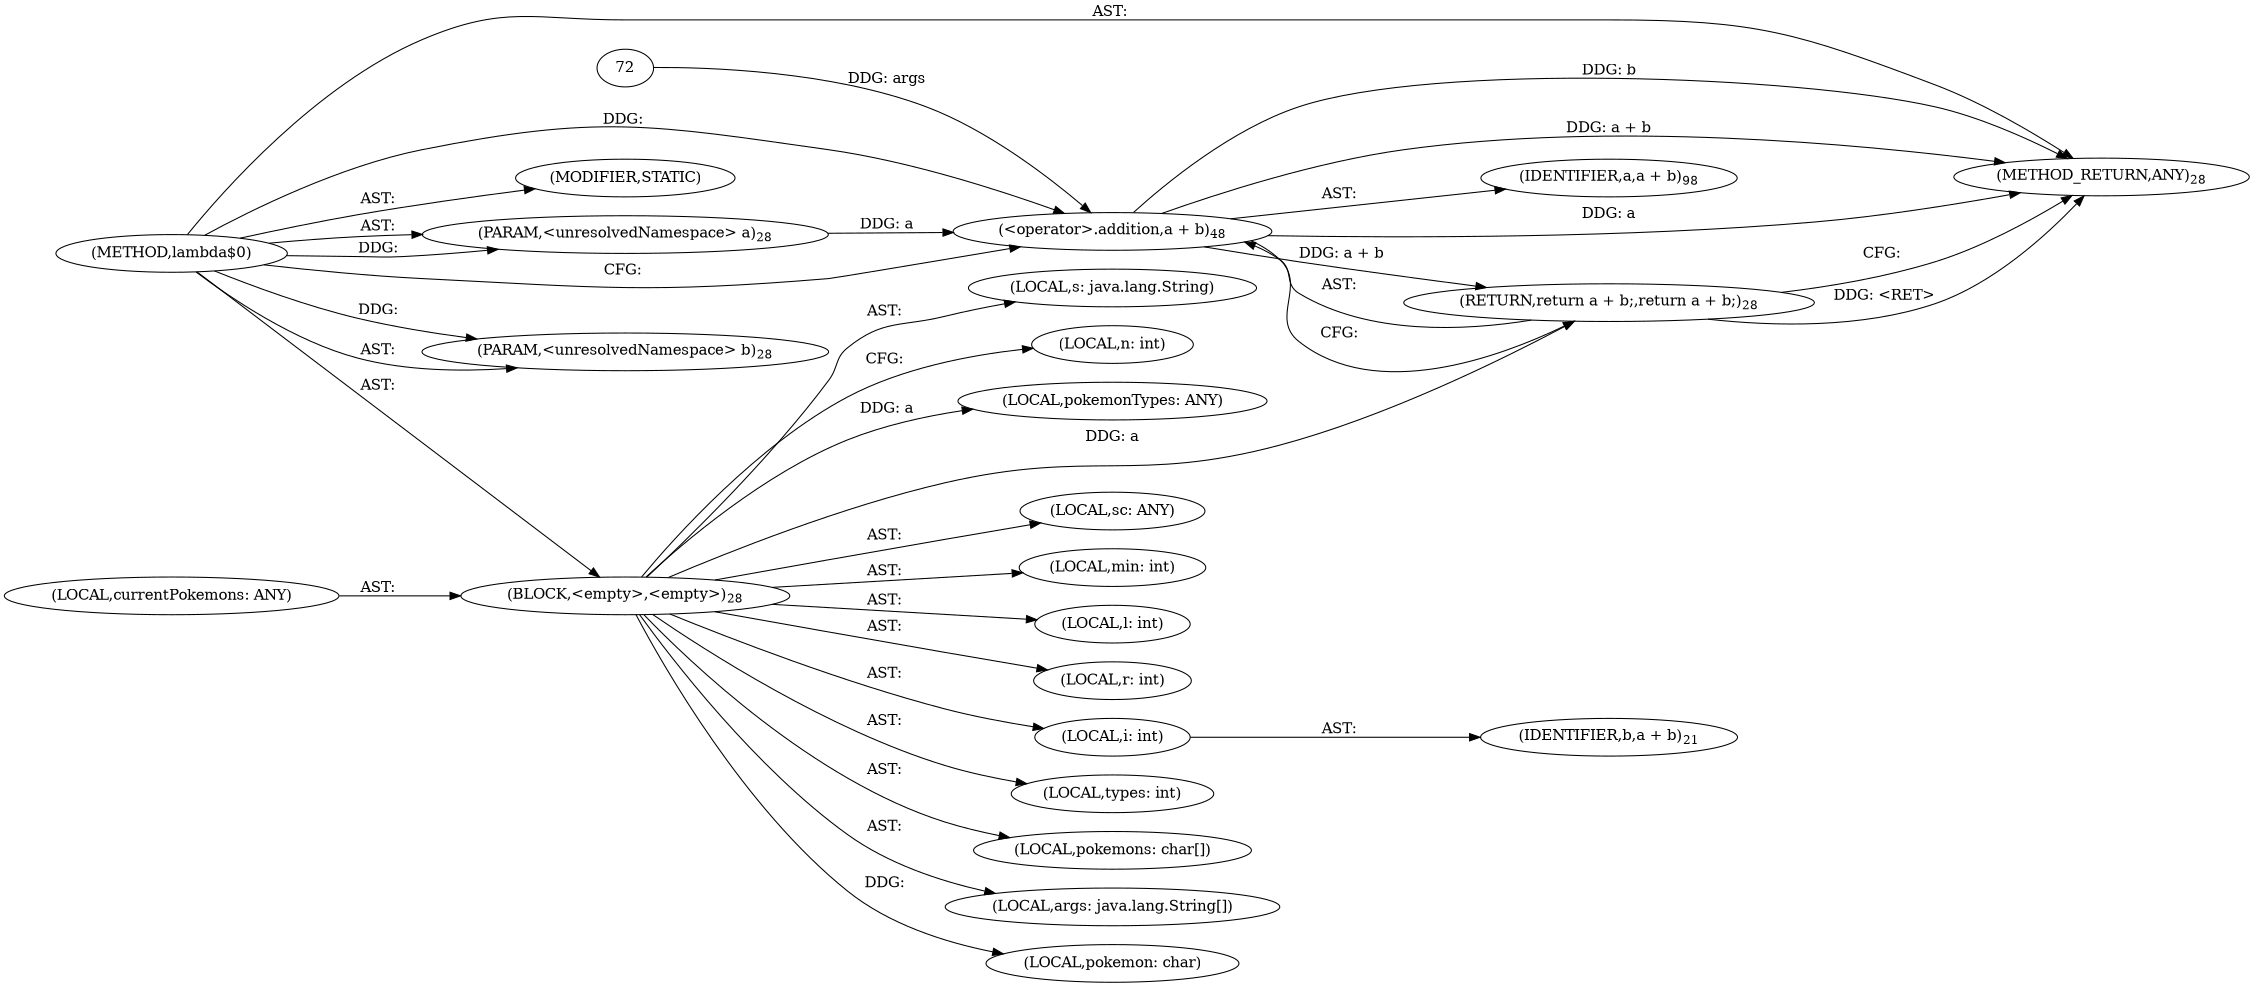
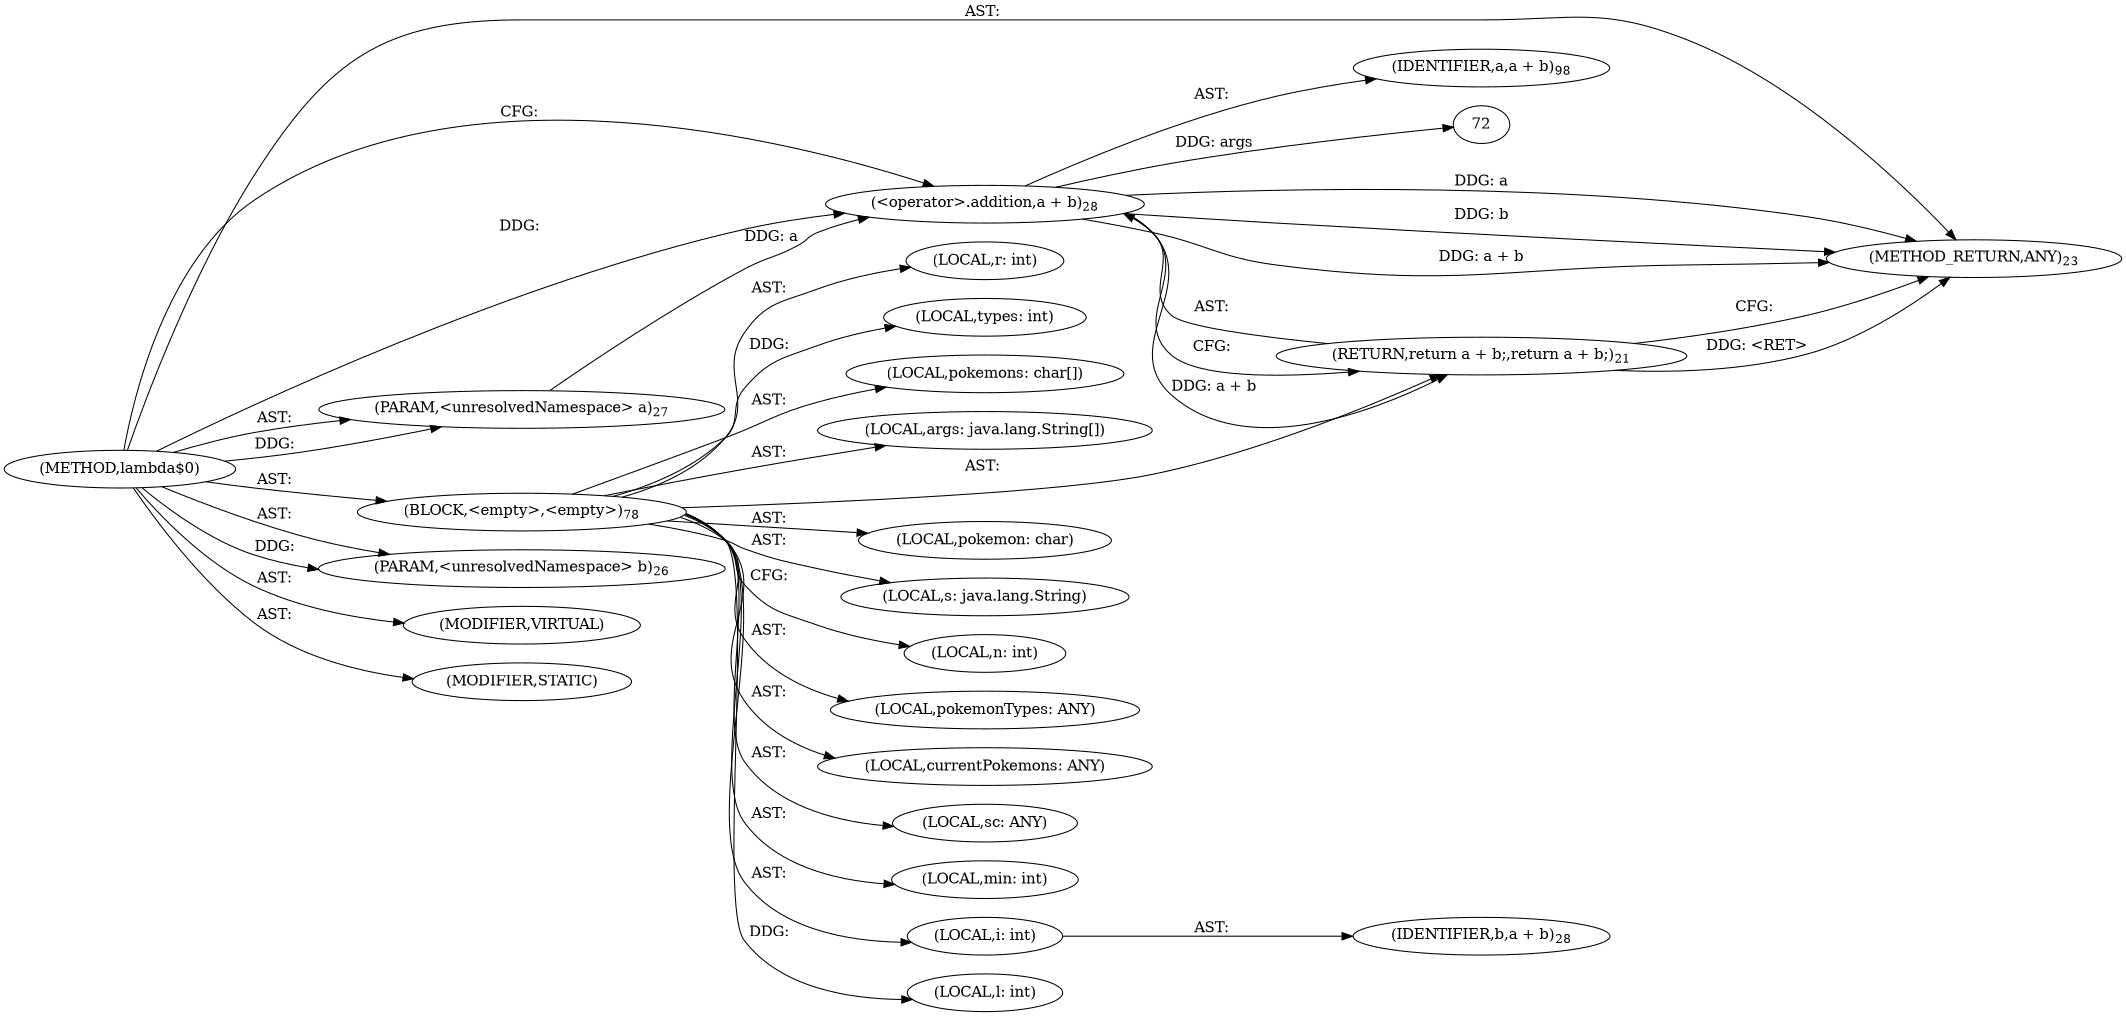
edge "72" -> "(<operator>.addition,a + b)": reversed
node "(METHOD_RETURN,ANY)": text "28" -> "23"
node "(<operator>.addition,a + b)": text "48" -> "28"
node "(PARAM,<unresolvedNamespace> a)": text "28" -> "27"
node "(RETURN,return a + b;,return a + b;)": text "28" -> "21"
node "(PARAM,<unresolvedNamespace> b)": text "28" -> "26"
edge "(BLOCK,<empty>,<empty>)" -> "(LOCAL,pokemonTypes: ANY)": label "DDG: a" -> "AST: "
edge "(BLOCK,<empty>,<empty>)" -> "(RETURN,return a + b;,return a + b;)": label "DDG: a" -> "AST: "
node "(BLOCK,<empty>,<empty>)": text "28" -> "78"
edge "(LOCAL,currentPokemons: ANY)" -> "(BLOCK,<empty>,<empty>)": reversed
edge "(BLOCK,<empty>,<empty>)" -> "(LOCAL,l: int)": label "AST: " -> "DDG: "
node "(MODIFIER,VIRTUAL)": added
edge "(BLOCK,<empty>,<empty>)" -> "(LOCAL,types: int)": label "AST: " -> "DDG: "
node "(IDENTIFIER,b,a + b)": text "21" -> "28"
edge "(BLOCK,<empty>,<empty>)" -> "(LOCAL,pokemon: char)": label "DDG: " -> "AST: "
